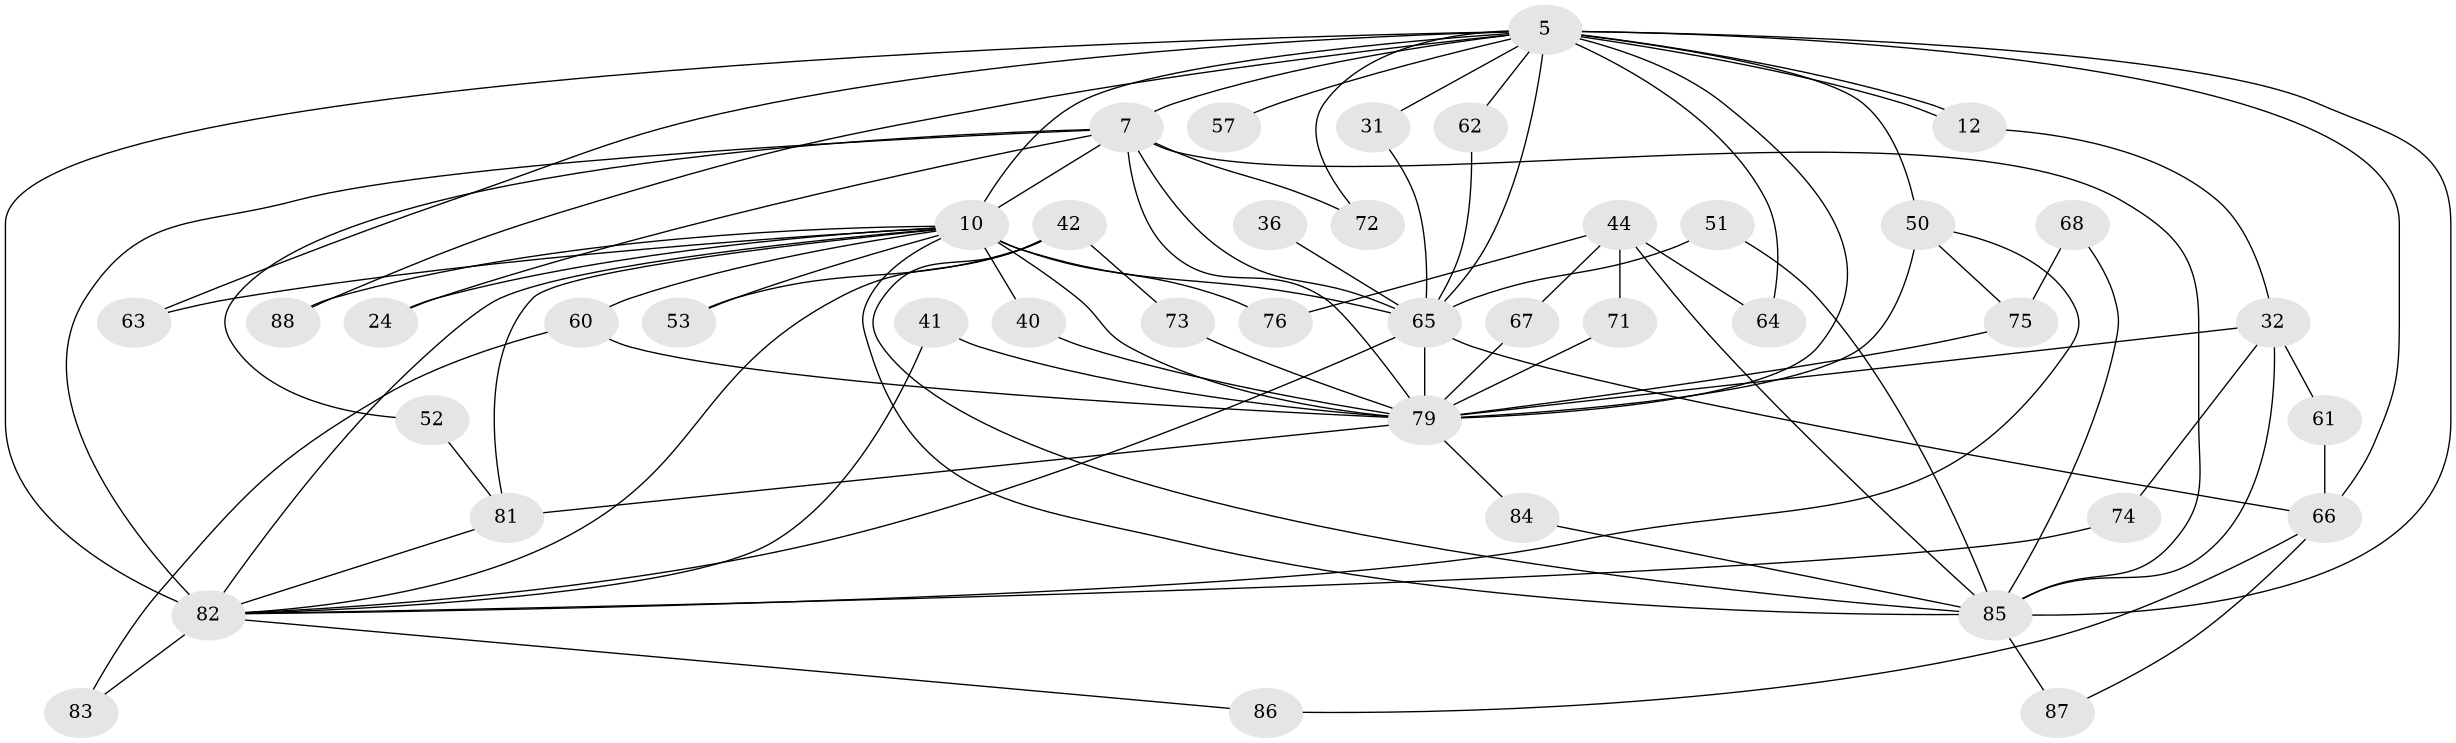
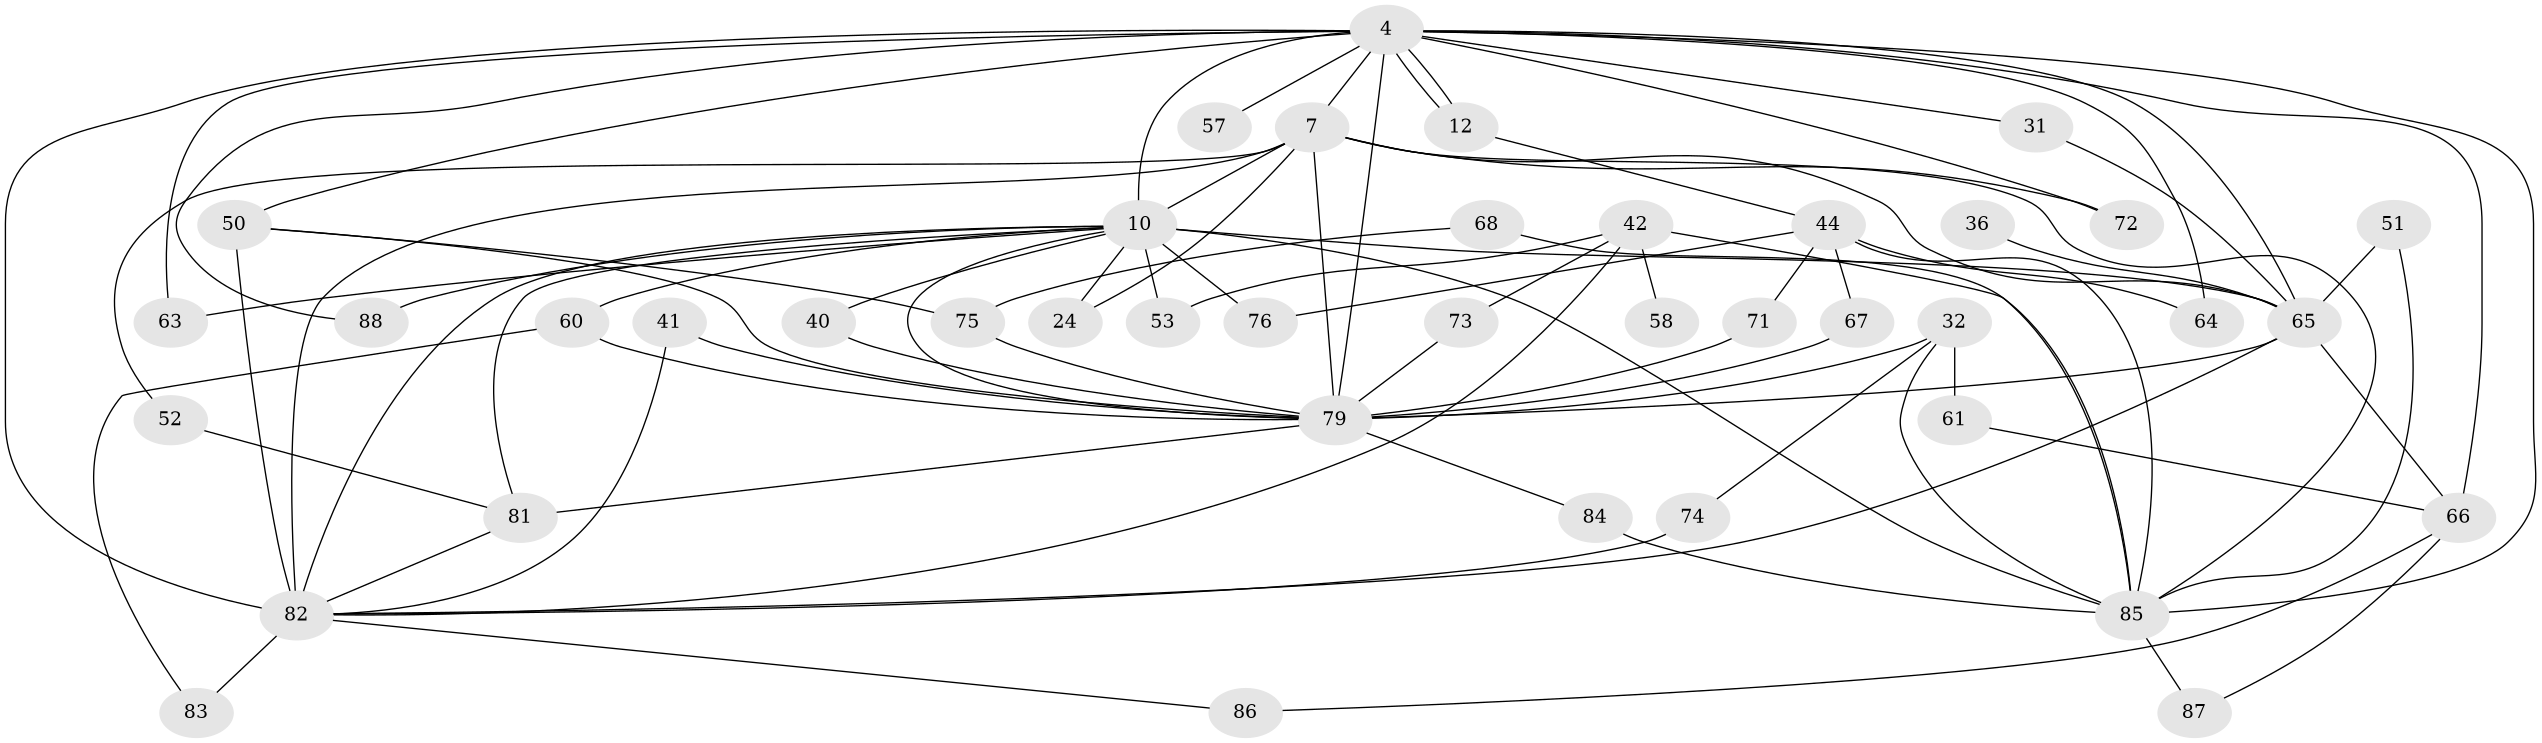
node "5": label "5" -> "4"
node "62": removed
edge "12" -- "32": now "12" -- "44"
node "58": added
